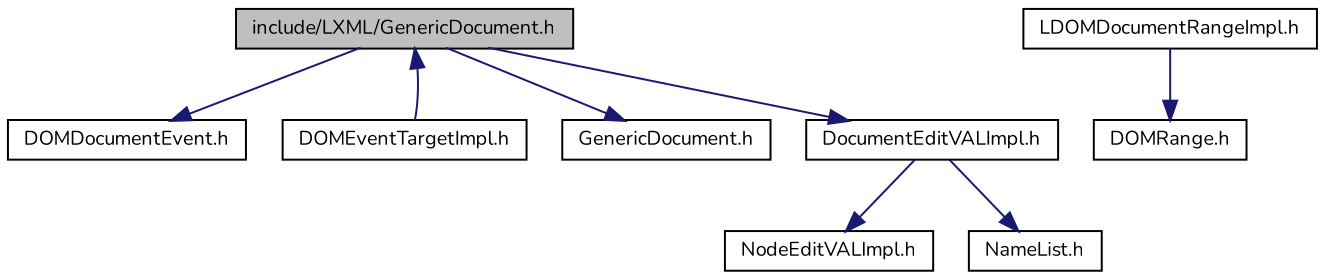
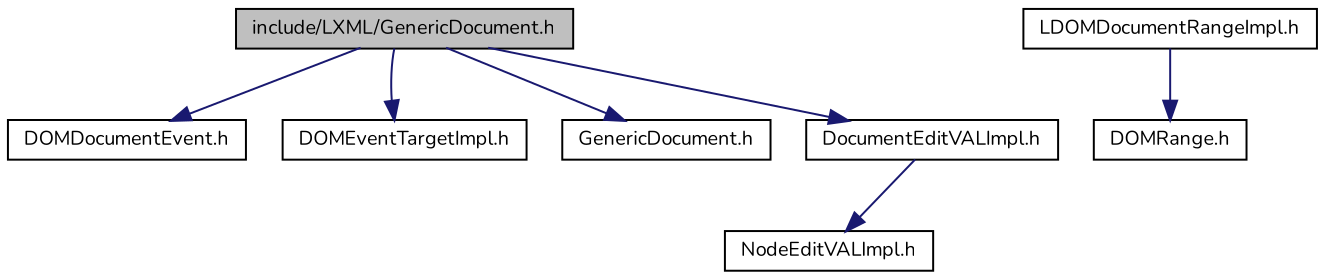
edge "DOMEventTargetImpl.h" -> "include/LXML/GenericDocument.h": reversed
node "NameList.h": removed
